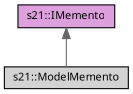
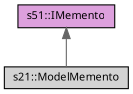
node "s21::IMemento": label "s21::IMemento" -> "s51::IMemento"
